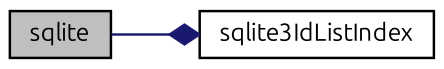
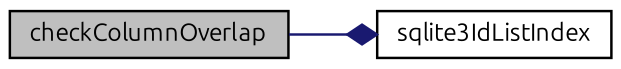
node "sqlite": label "sqlite" -> "checkColumnOverlap"
